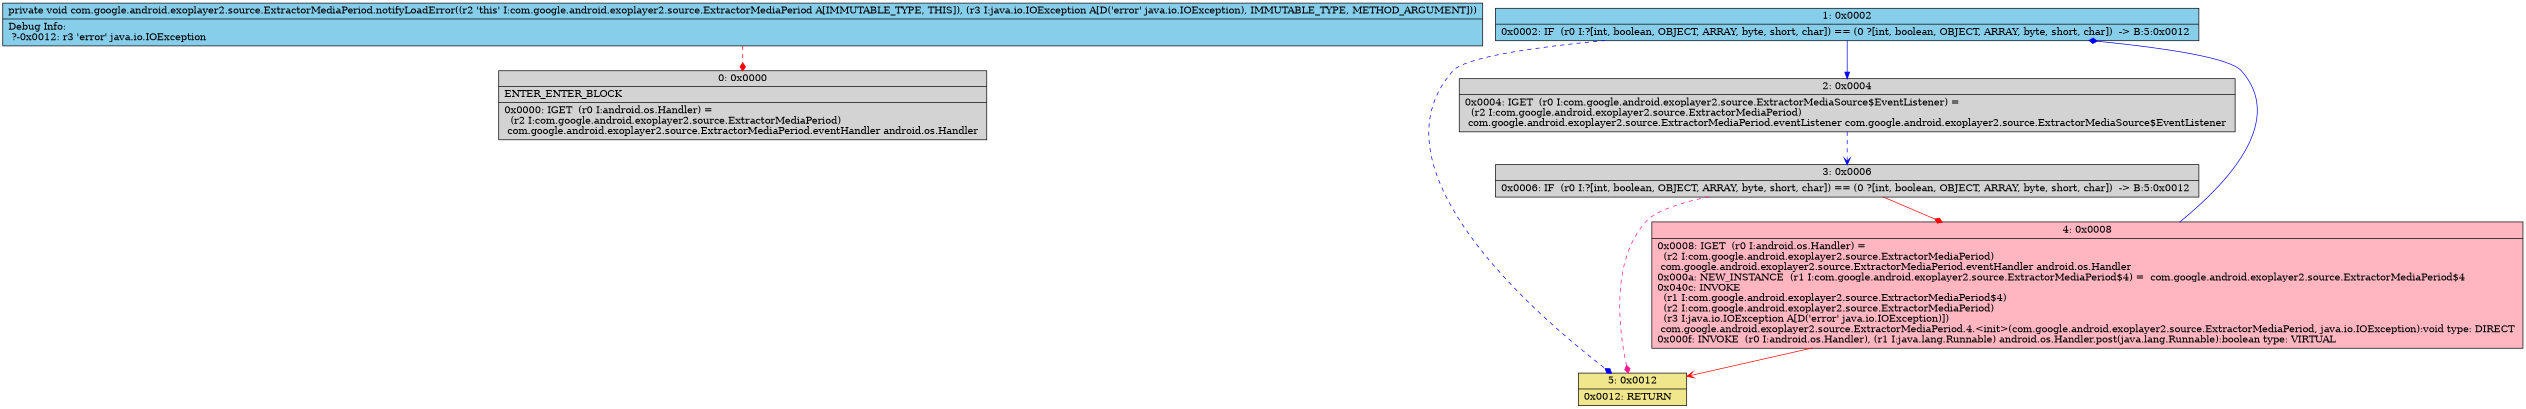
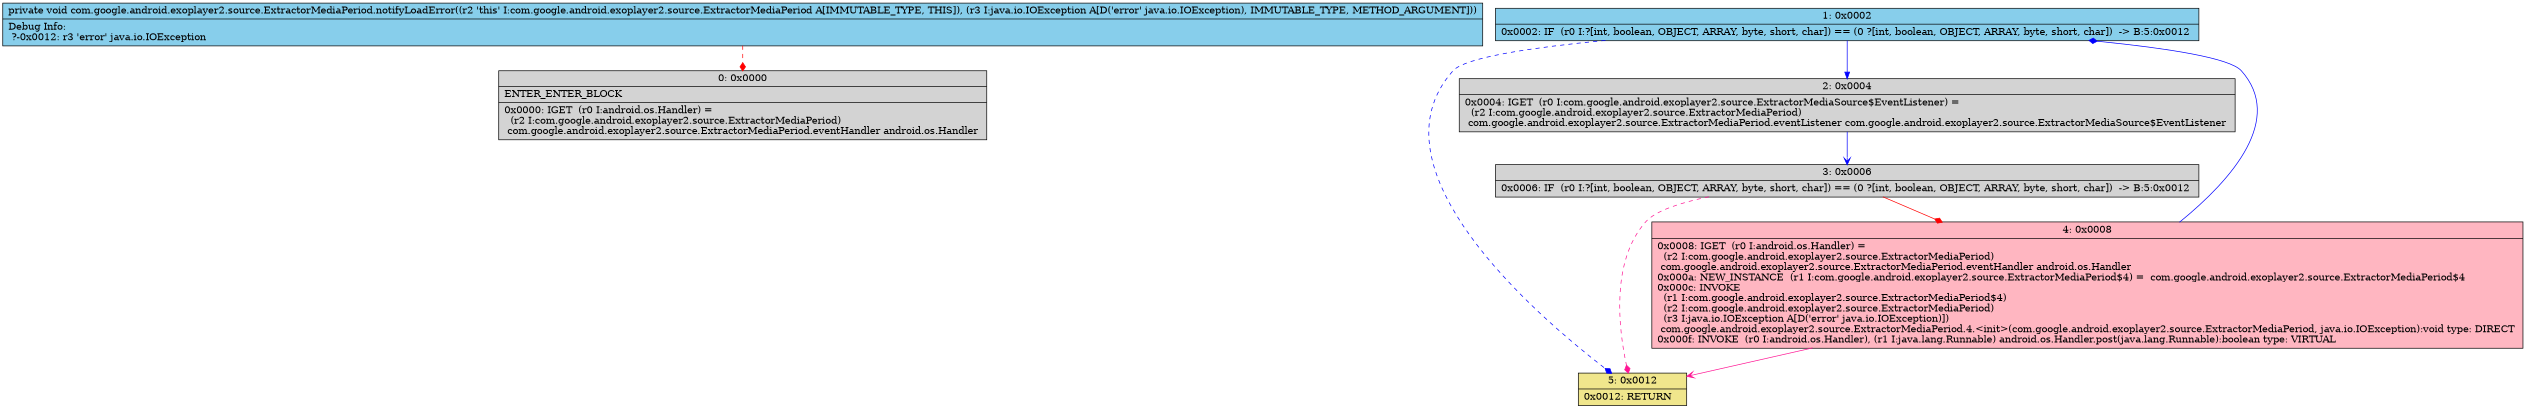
edge "2: 0x0004" -> "3: 0x0006": style dashed -> solid
node "4: 0x0008": text "0x040c: INVOKE" -> "0x000c: INVOKE"
edge "4: 0x0008" -> "5: 0x0012": color red -> deeppink
